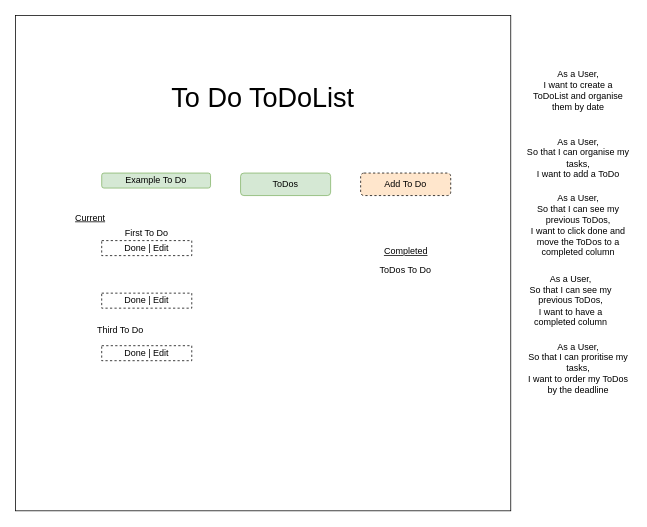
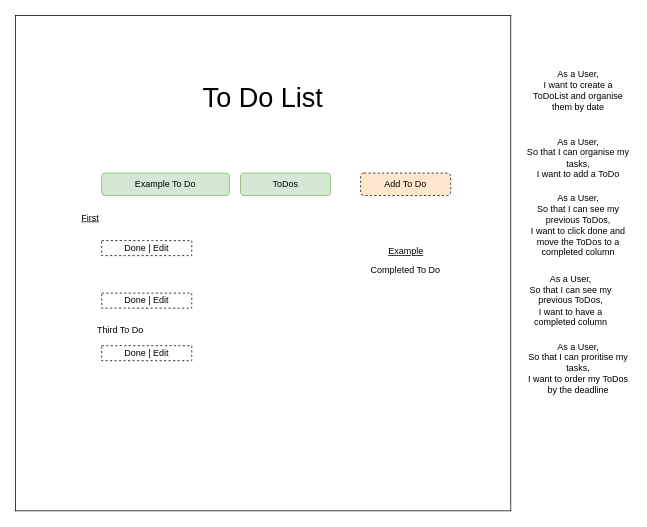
node "To Do ToDoList": label "To Do ToDoList" -> "To Do List"
node "Example To Do": size 109x15 -> 128x23
node "Current": label "Current" -> "First"
node "First To Do": removed
node "Completed": label "Completed" -> "Example"
node "ToDos To Do": label "ToDos To Do" -> "Completed To Do"
